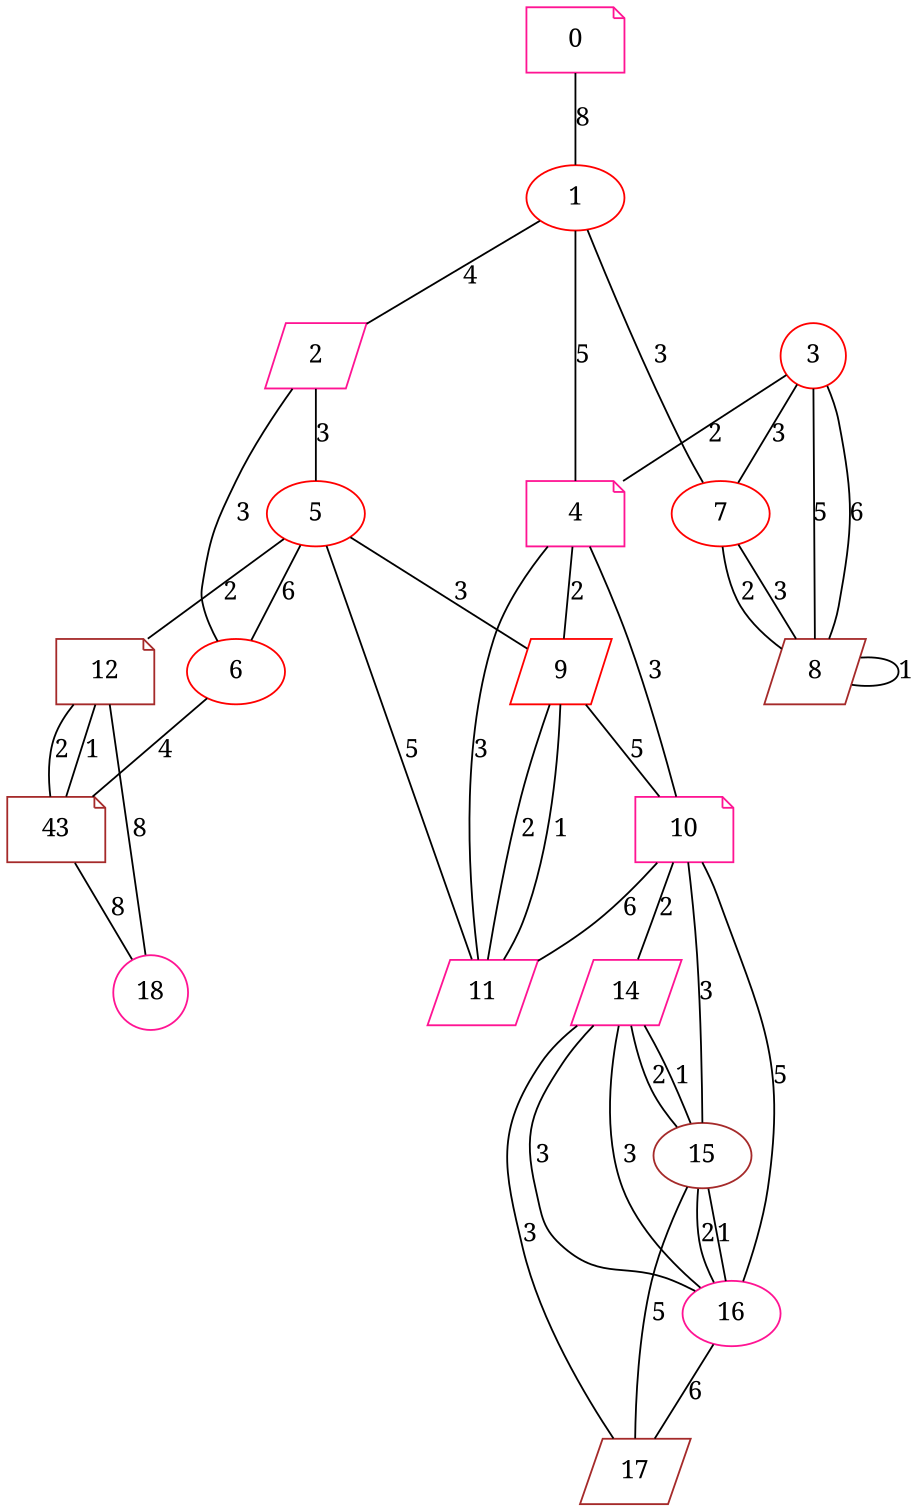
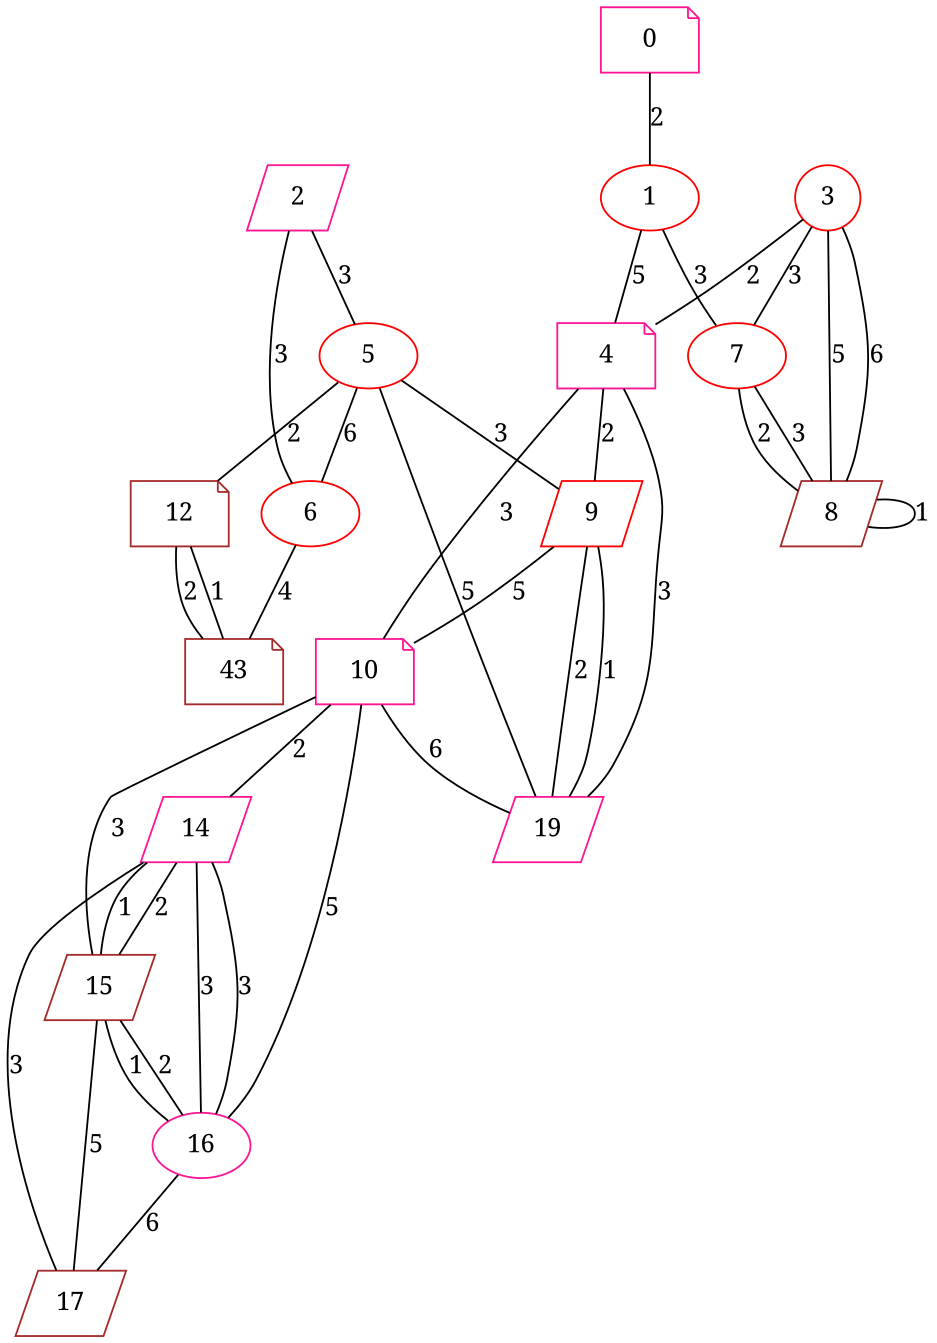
edge "0" -- "1": label "8" -> "2"
edge "1" -- "2": removed, label "4"
node "18": removed
node "11": label "11" -> "19"
node "15": shape ellipse -> parallelogram
